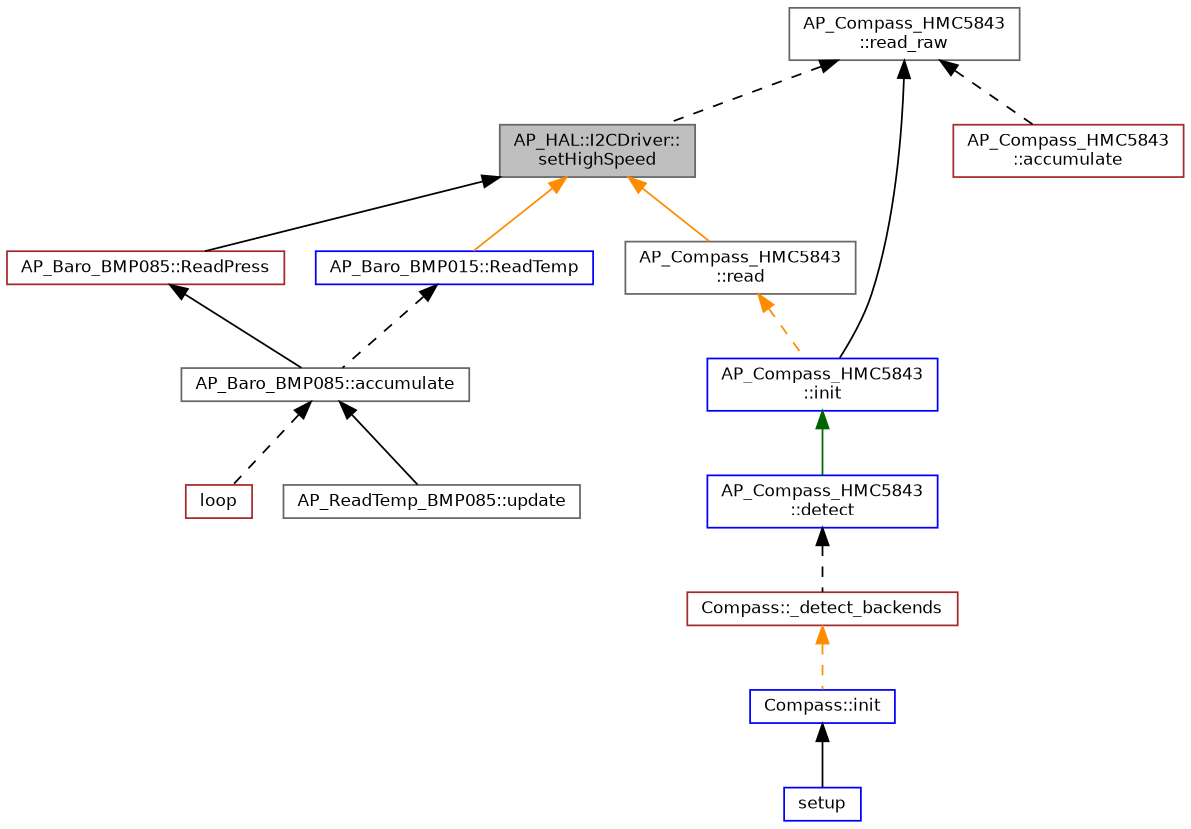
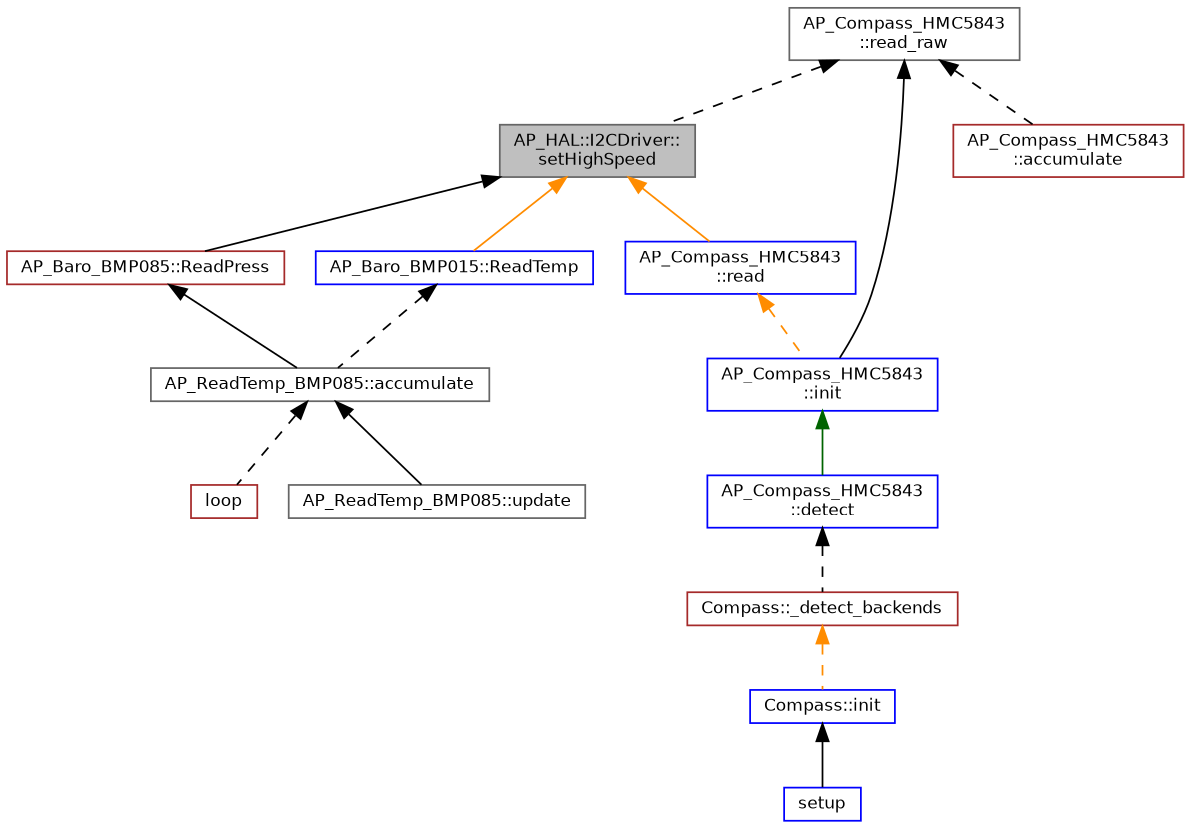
node "AP_Compass_HMC5843 ::read": color gray40 -> blue
node "AP_Baro_BMP085::accumulate": label "AP_Baro_BMP085::accumulate" -> "AP_ReadTemp_BMP085::accumulate"
